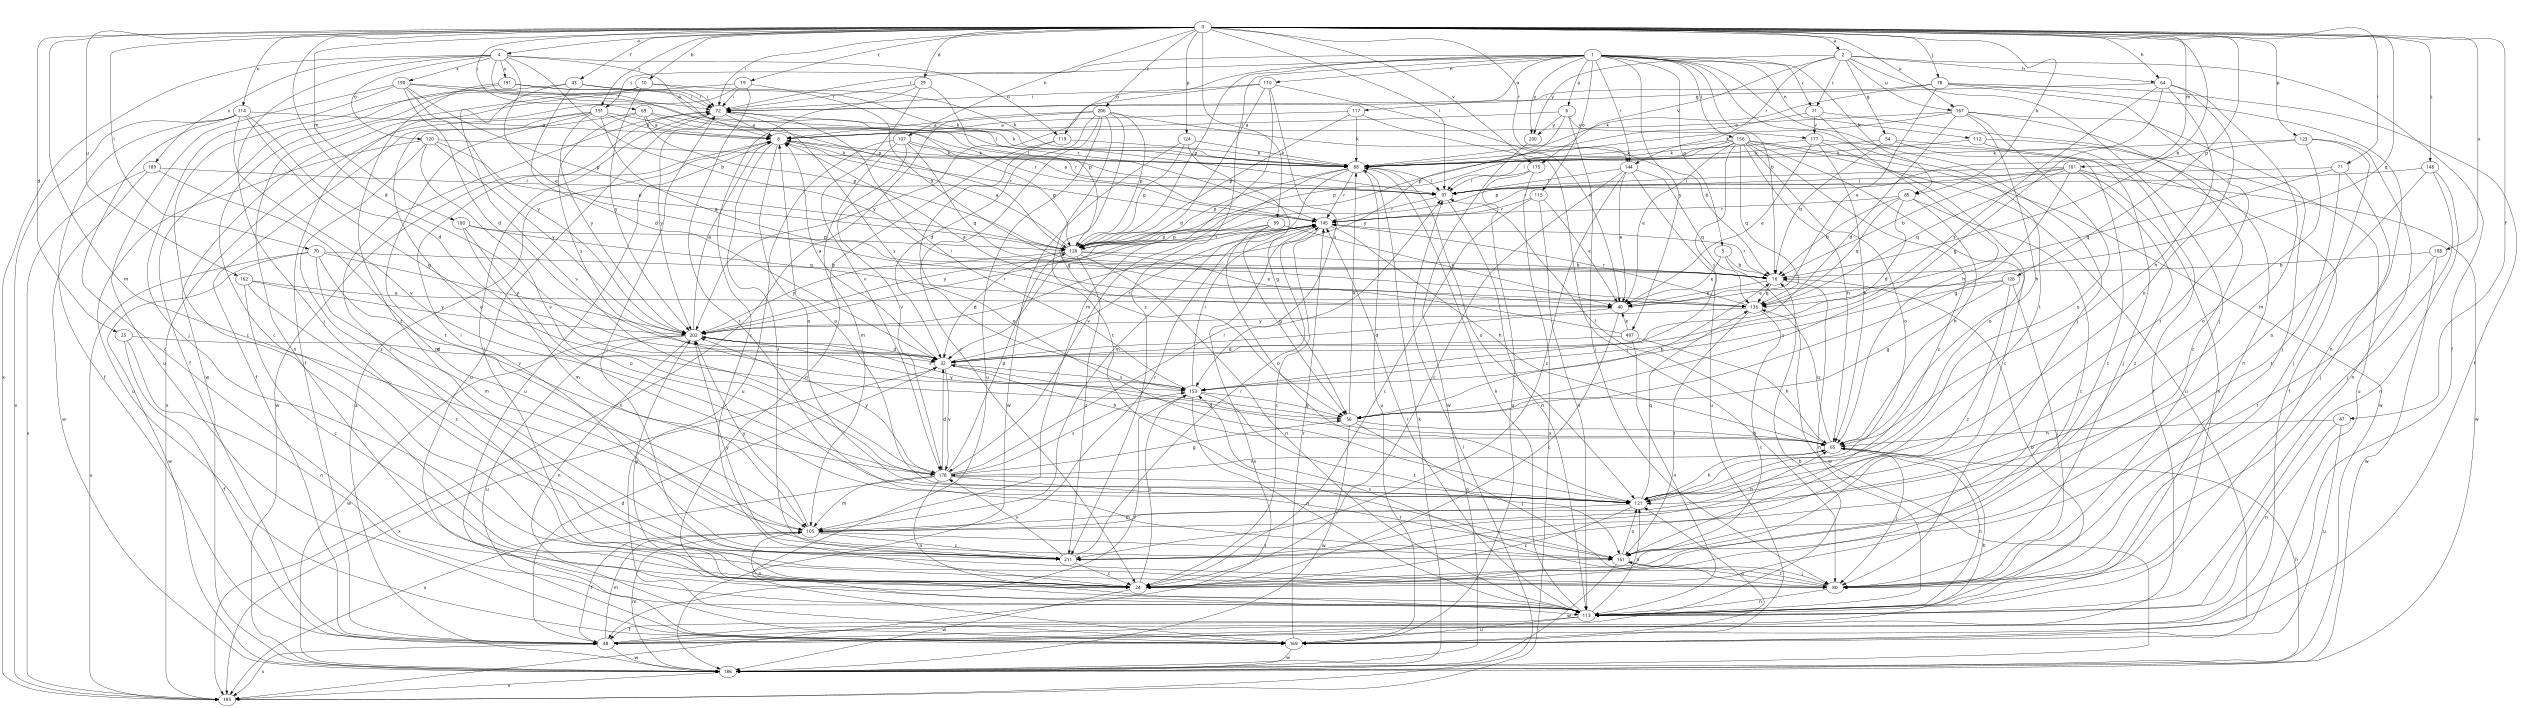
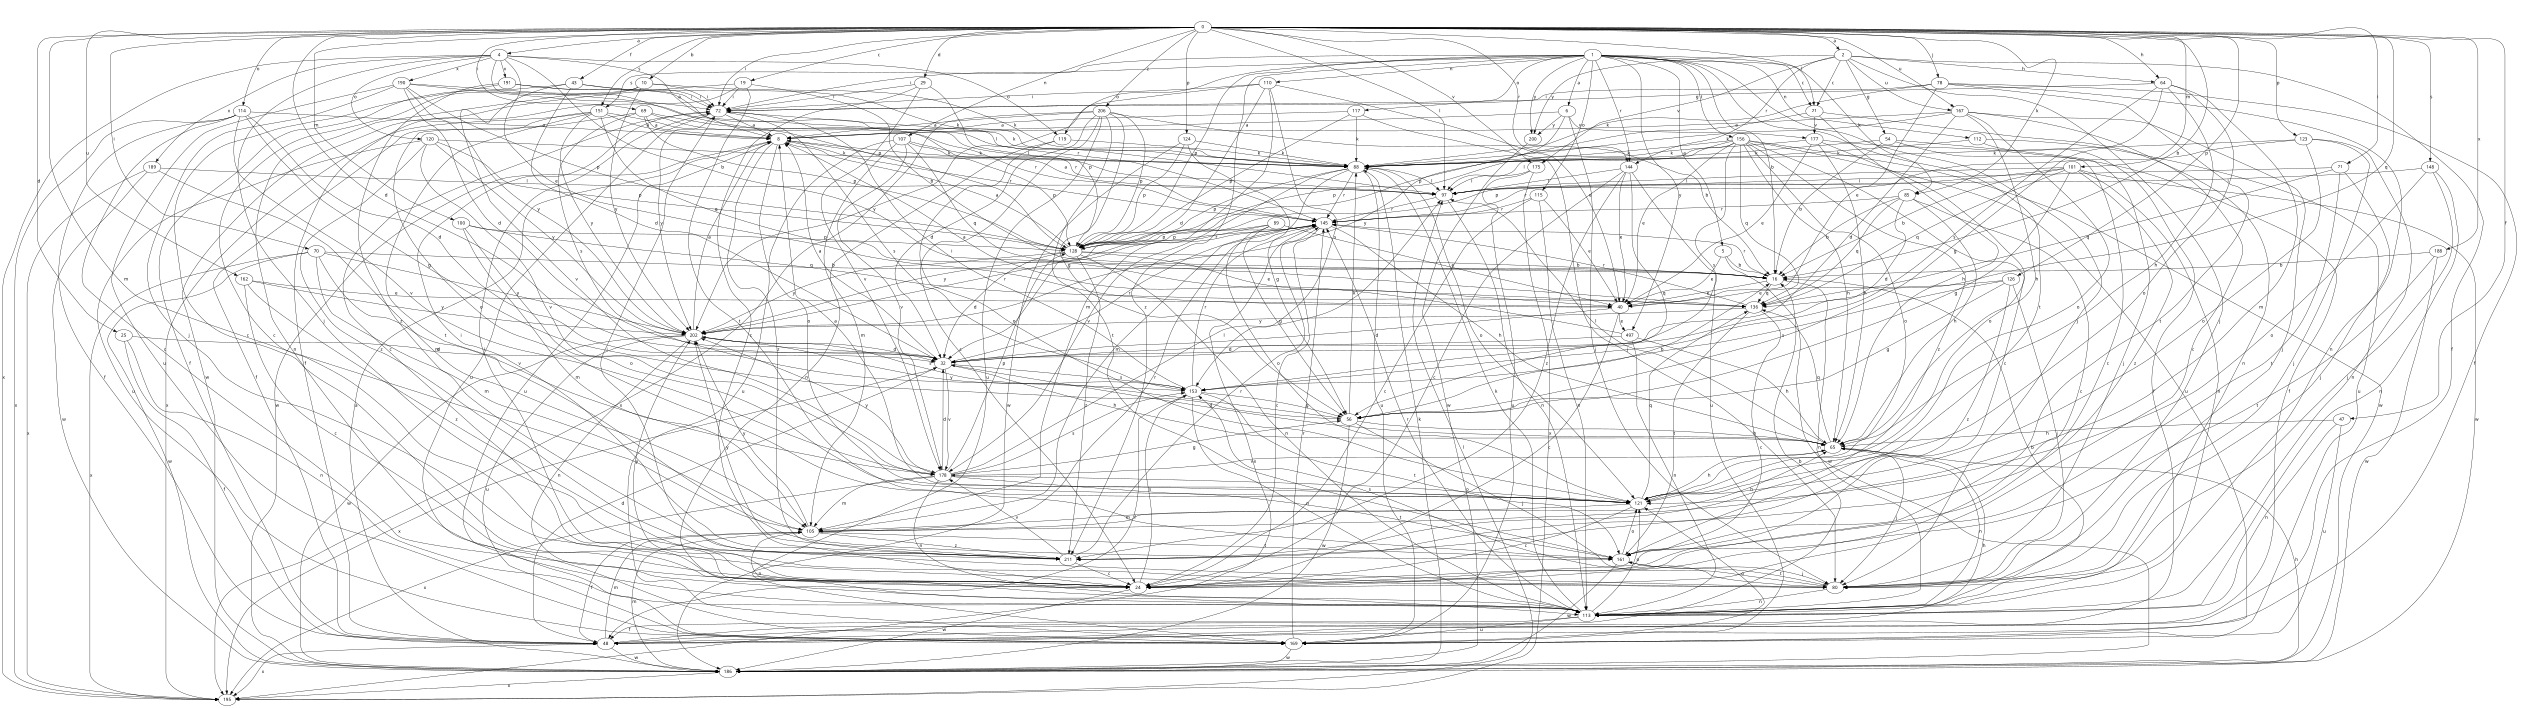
edge "0" -> "89": now "0" -> "21"
edge "144" -> "136": now "144" -> "56"
edge "497" -> "40": reversed
